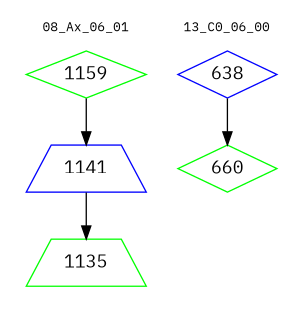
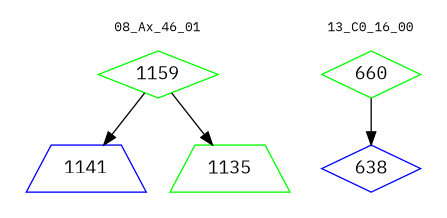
cluster "08_Ax_06_01": label "08_Ax_06_01" -> "08_Ax_46_01"
cluster "13_C0_06_00": label "13_C0_06_00" -> "13_C0_16_00"
edge "638" -> "660": reversed
edge "1141" -> "1135": now "1159" -> "1135"
